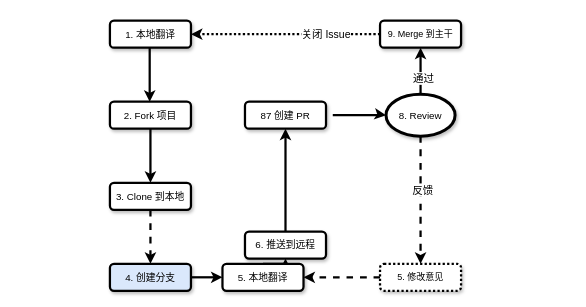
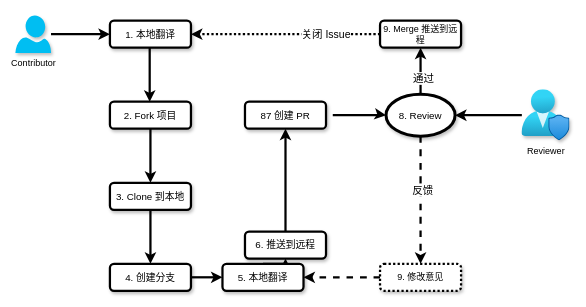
node "Contributor": added
edge "Contributor" -> "1. 本地翻译": added
node "9. Merge 到主干": label "9. Merge 到主干" -> "9. Merge 推送到远程"
edge "Reviewer" -> "8. Review": added
node "Reviewer": added
edge "3. Clone 到本地" -> "4. 创建分支": style dashed -> solid
node "4. 创建分支": fillcolor #dae8fc -> #ffffff
node "5. 修改意见": label "5. 修改意见" -> "9. 修改意见"
